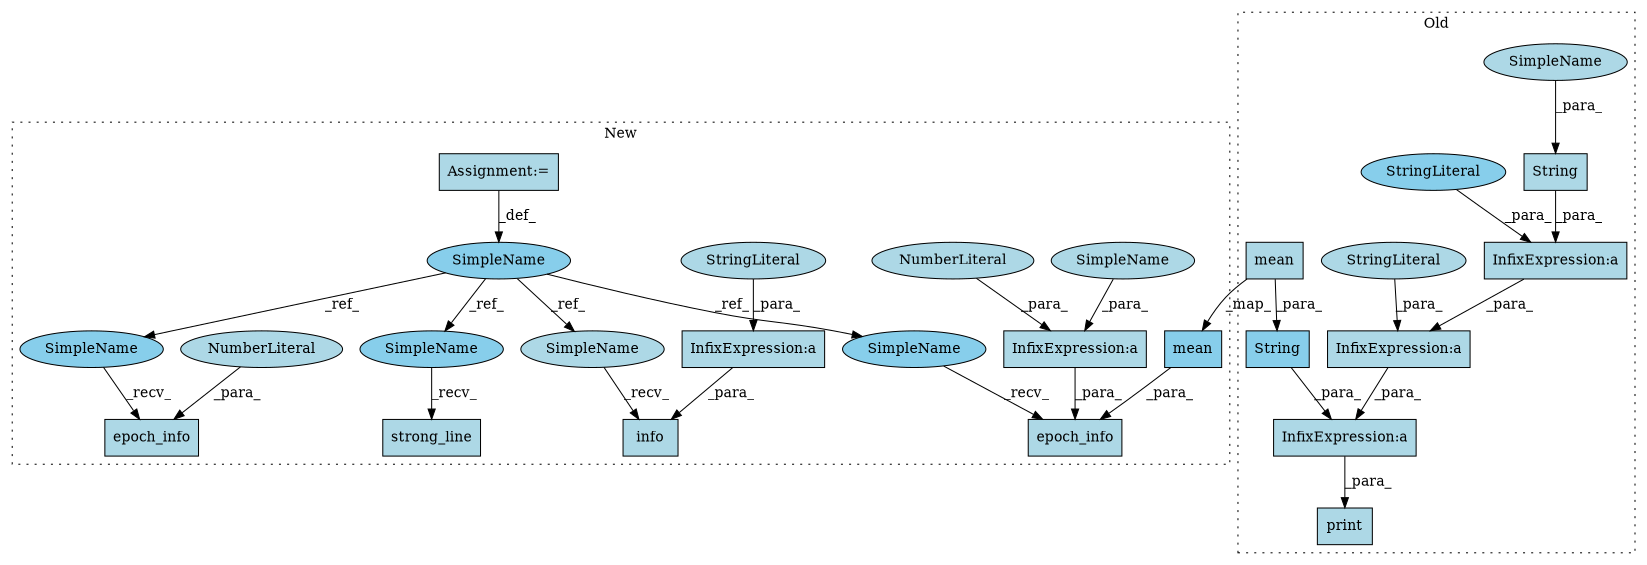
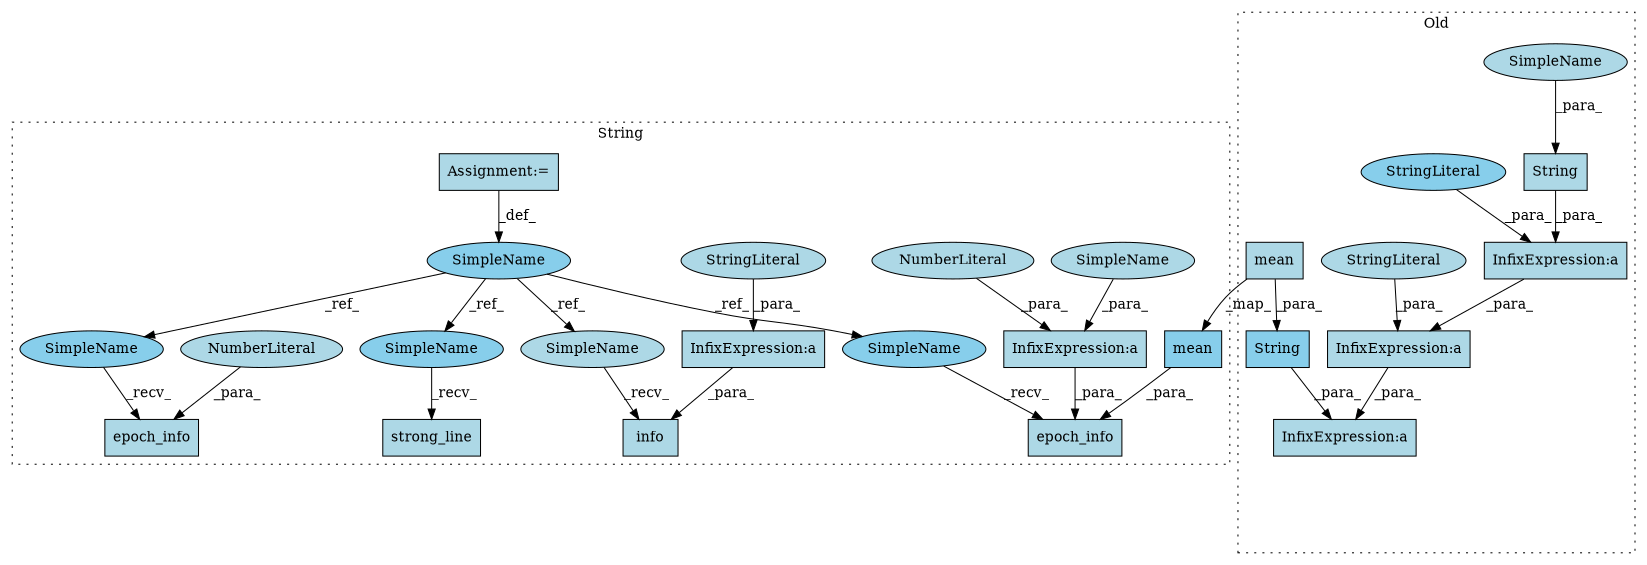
cluster "New": label "New" -> "String"
node "print": removed
